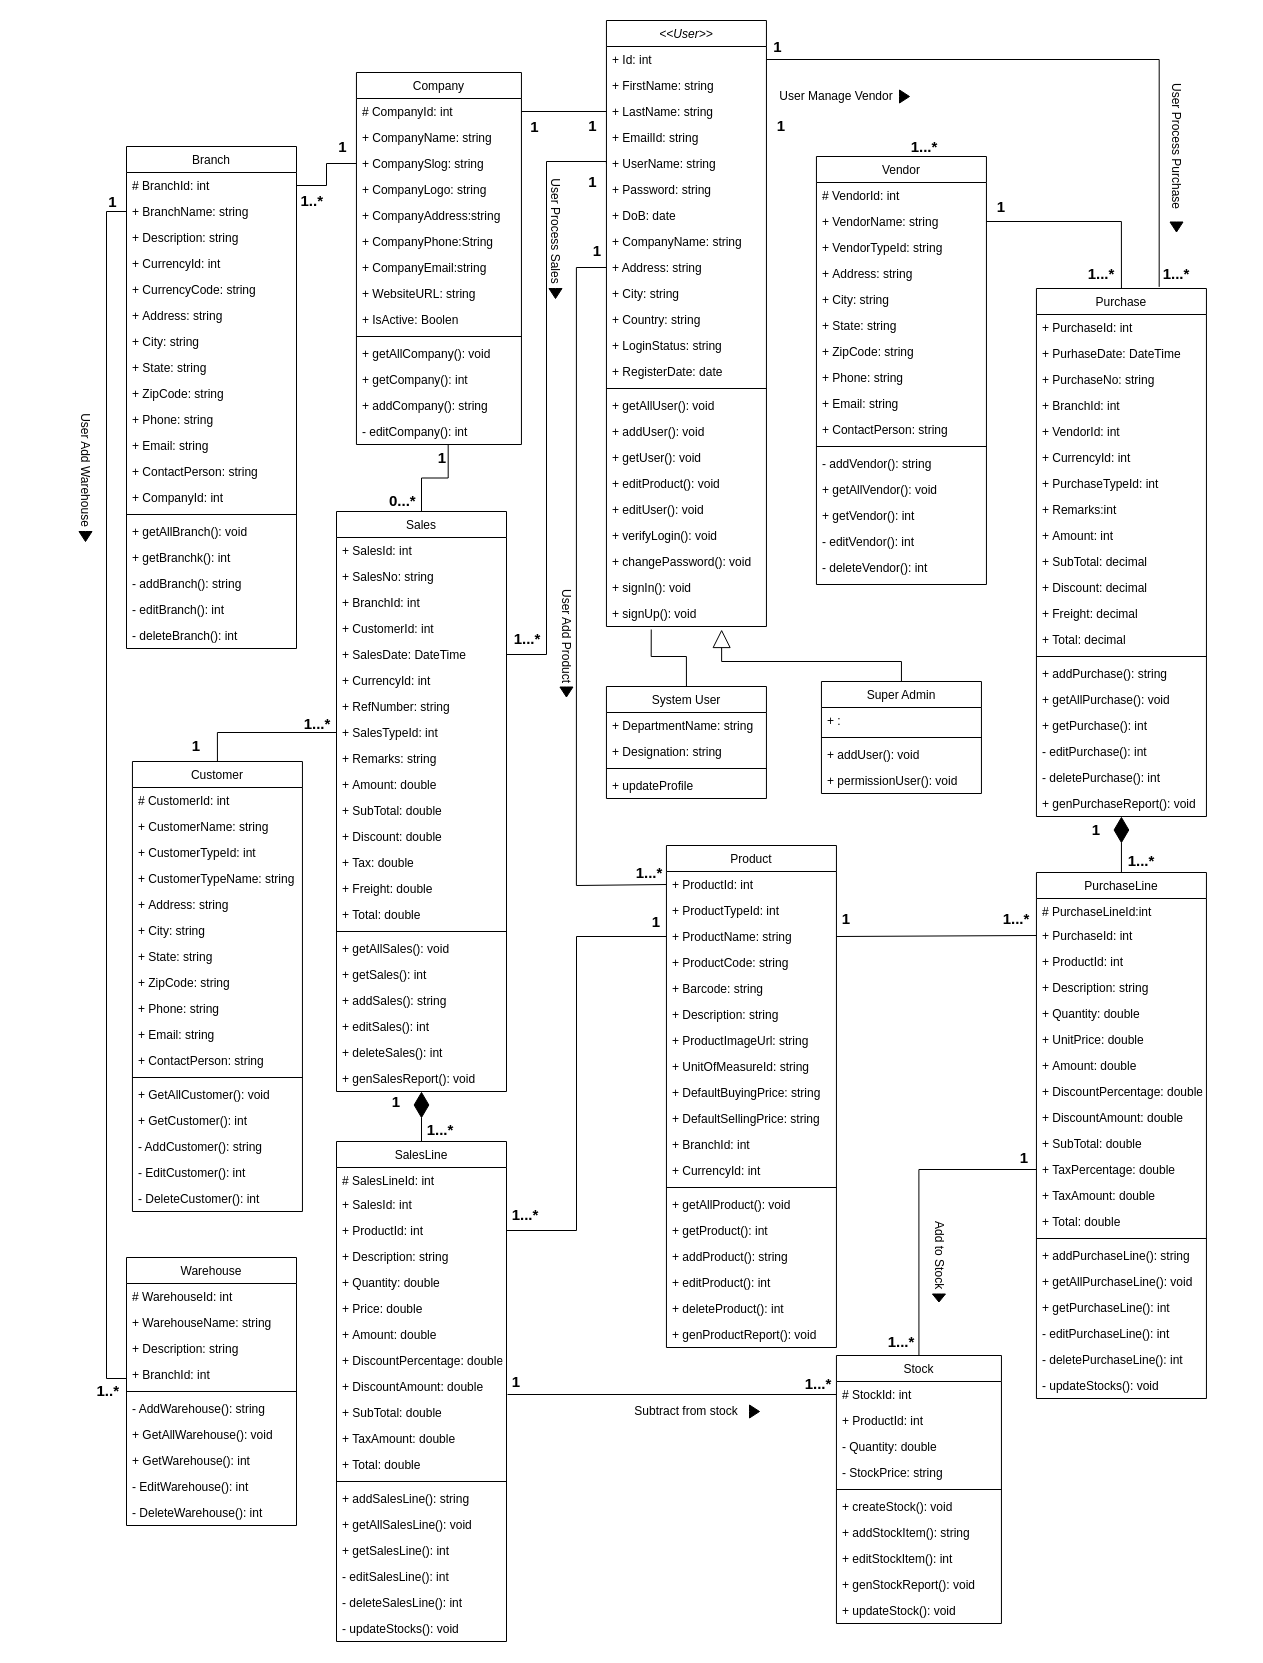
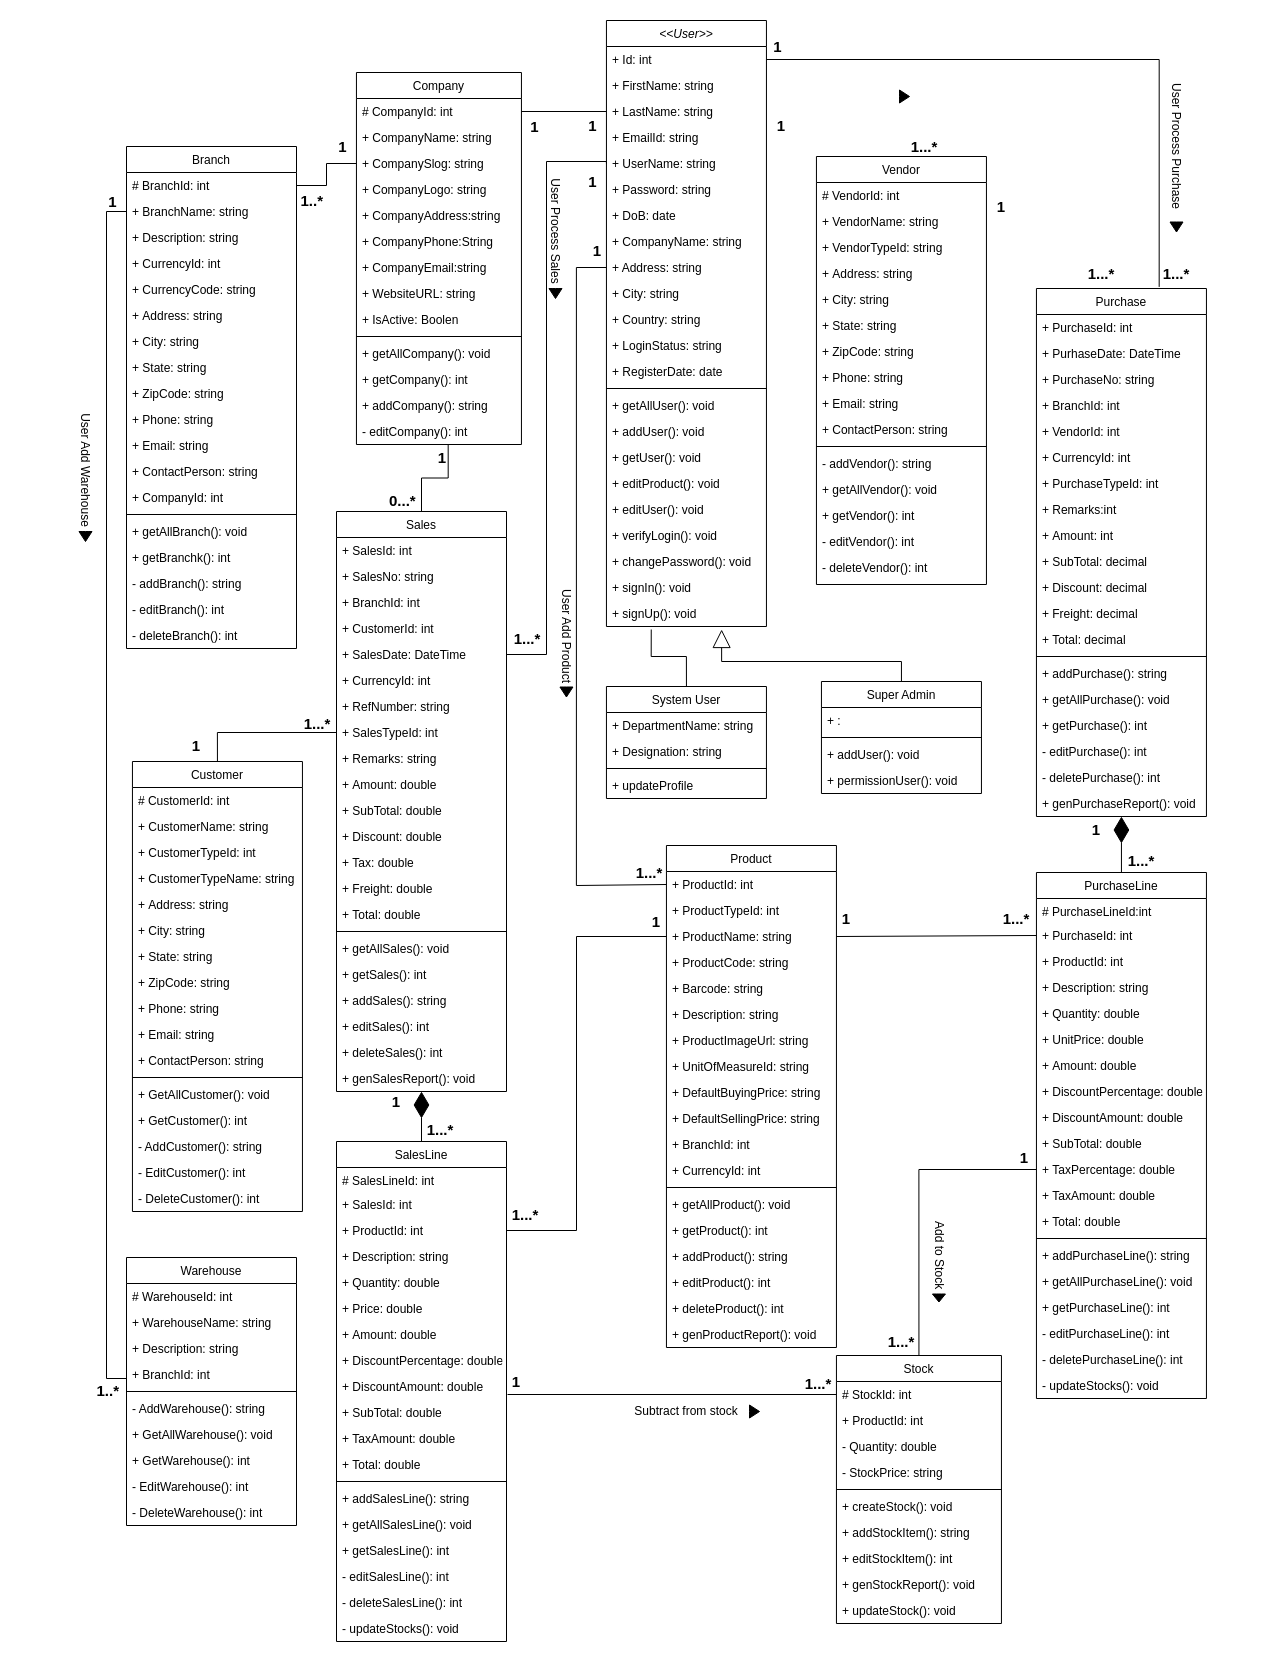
node "User Manage Vendor": removed
edge "+ VendorName: string" -- "Purchase": removed
